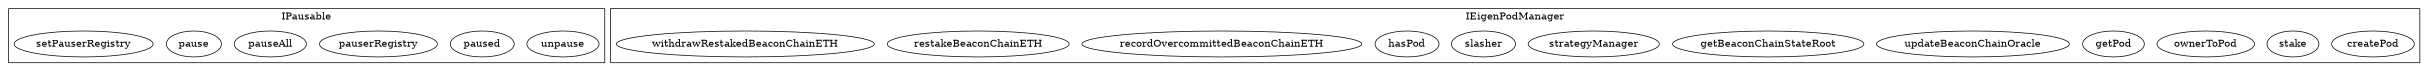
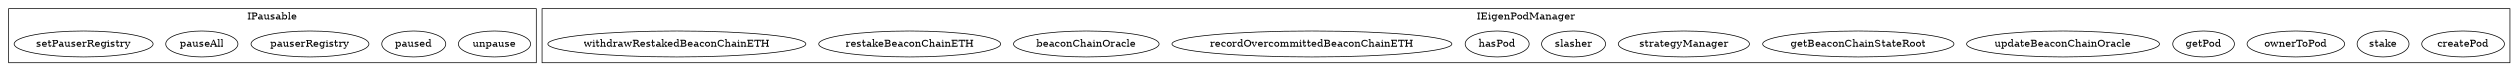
node "pause": removed
node "beaconChainOracle": added
